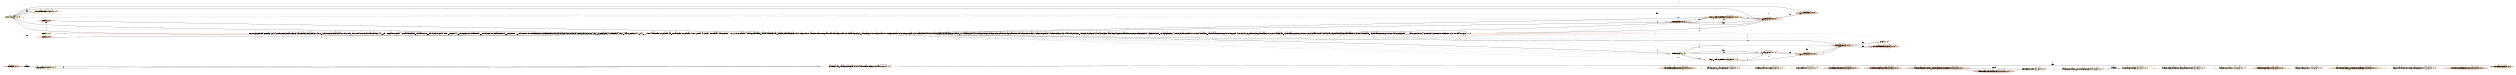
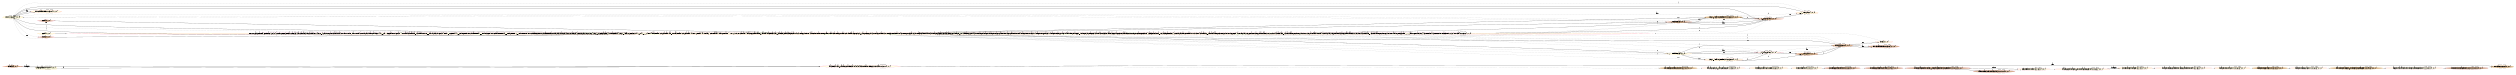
node "l += ' ' + s@@@34@@@['1', '0', '0']": fillcolor tan -> lightyellow
